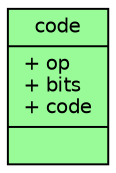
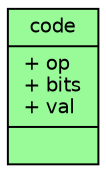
node "code": text "+ code" -> "+ val"
